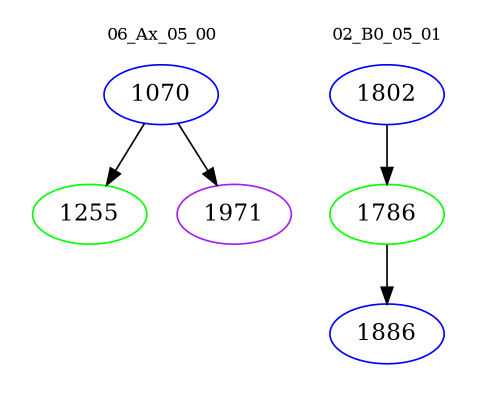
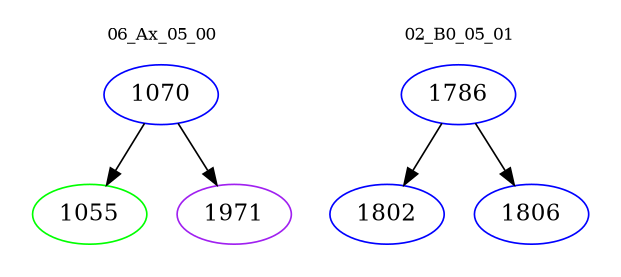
edge "1802" -> "1786": reversed
node "1255": label "1255" -> "1055"
node "1786": color green -> blue
node "1886": label "1886" -> "1806"
